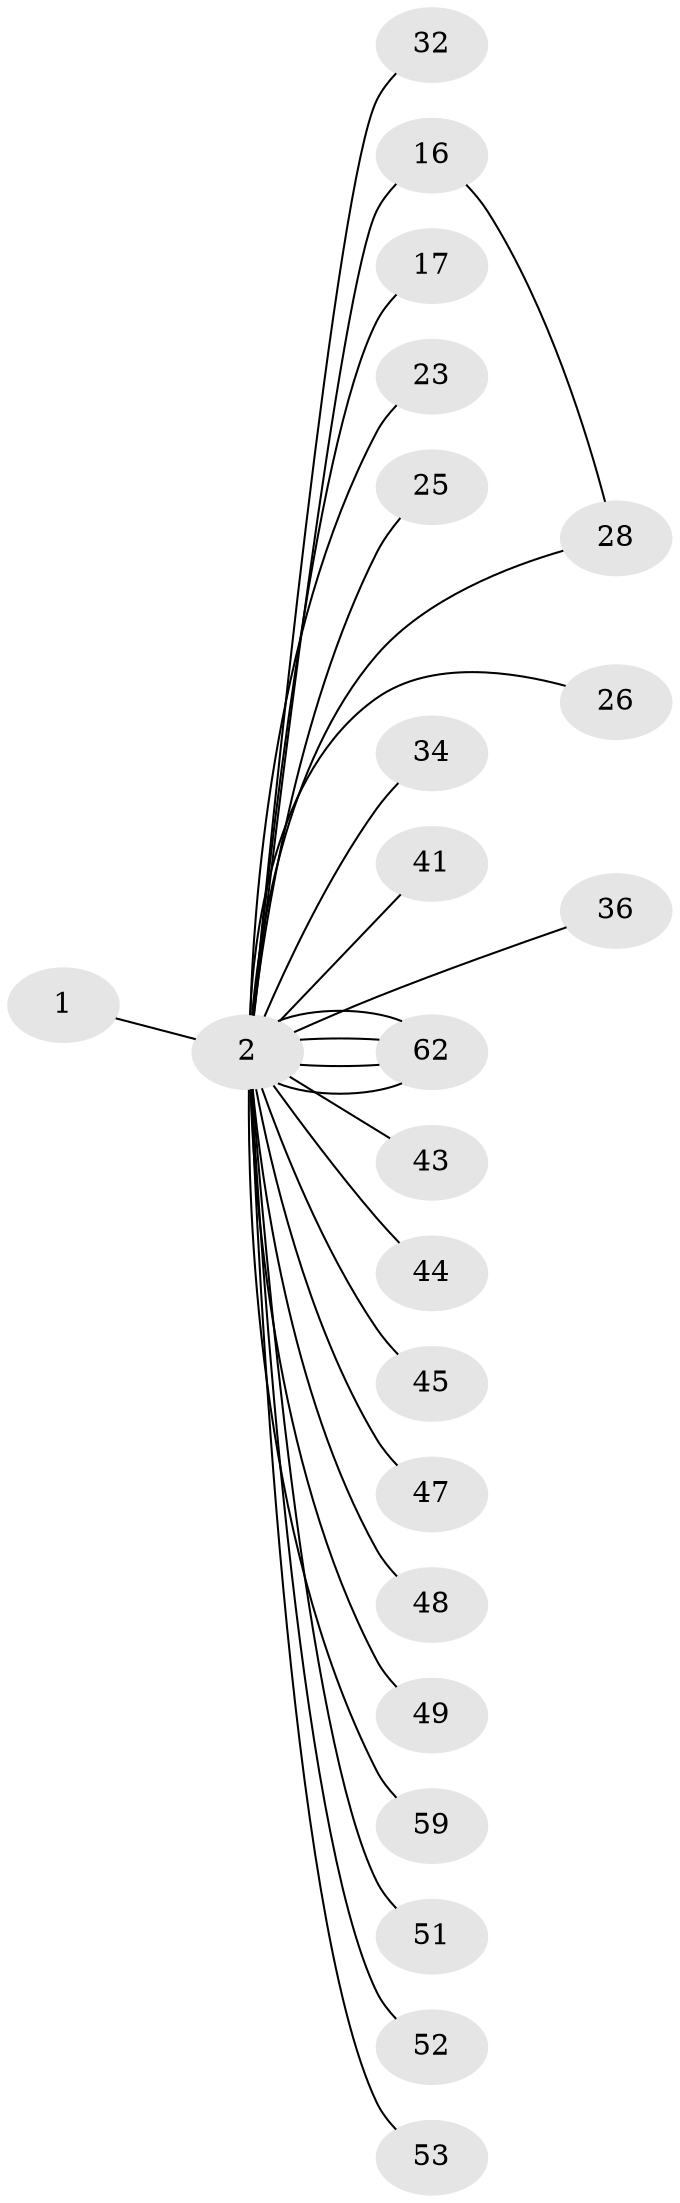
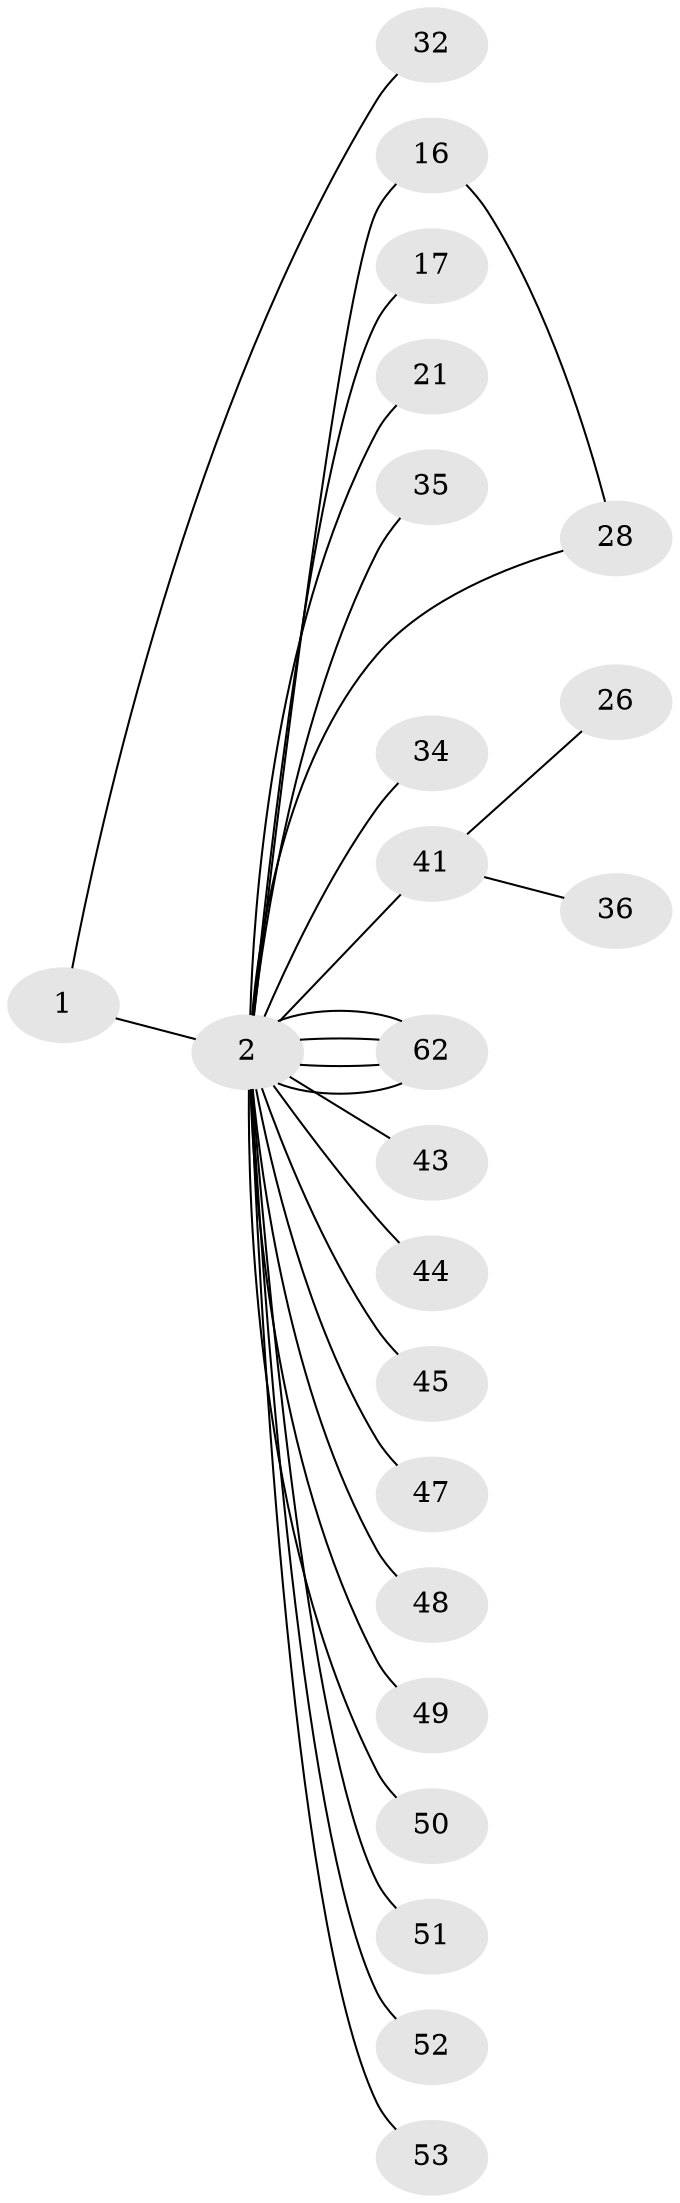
node "23": label "23" -> "21"
edge "32" -- "2": now "32" -- "1"
node "25": label "25" -> "35"
edge "26" -- "2": now "26" -- "41"
edge "36" -- "2": now "36" -- "41"
node "59": label "59" -> "50"
